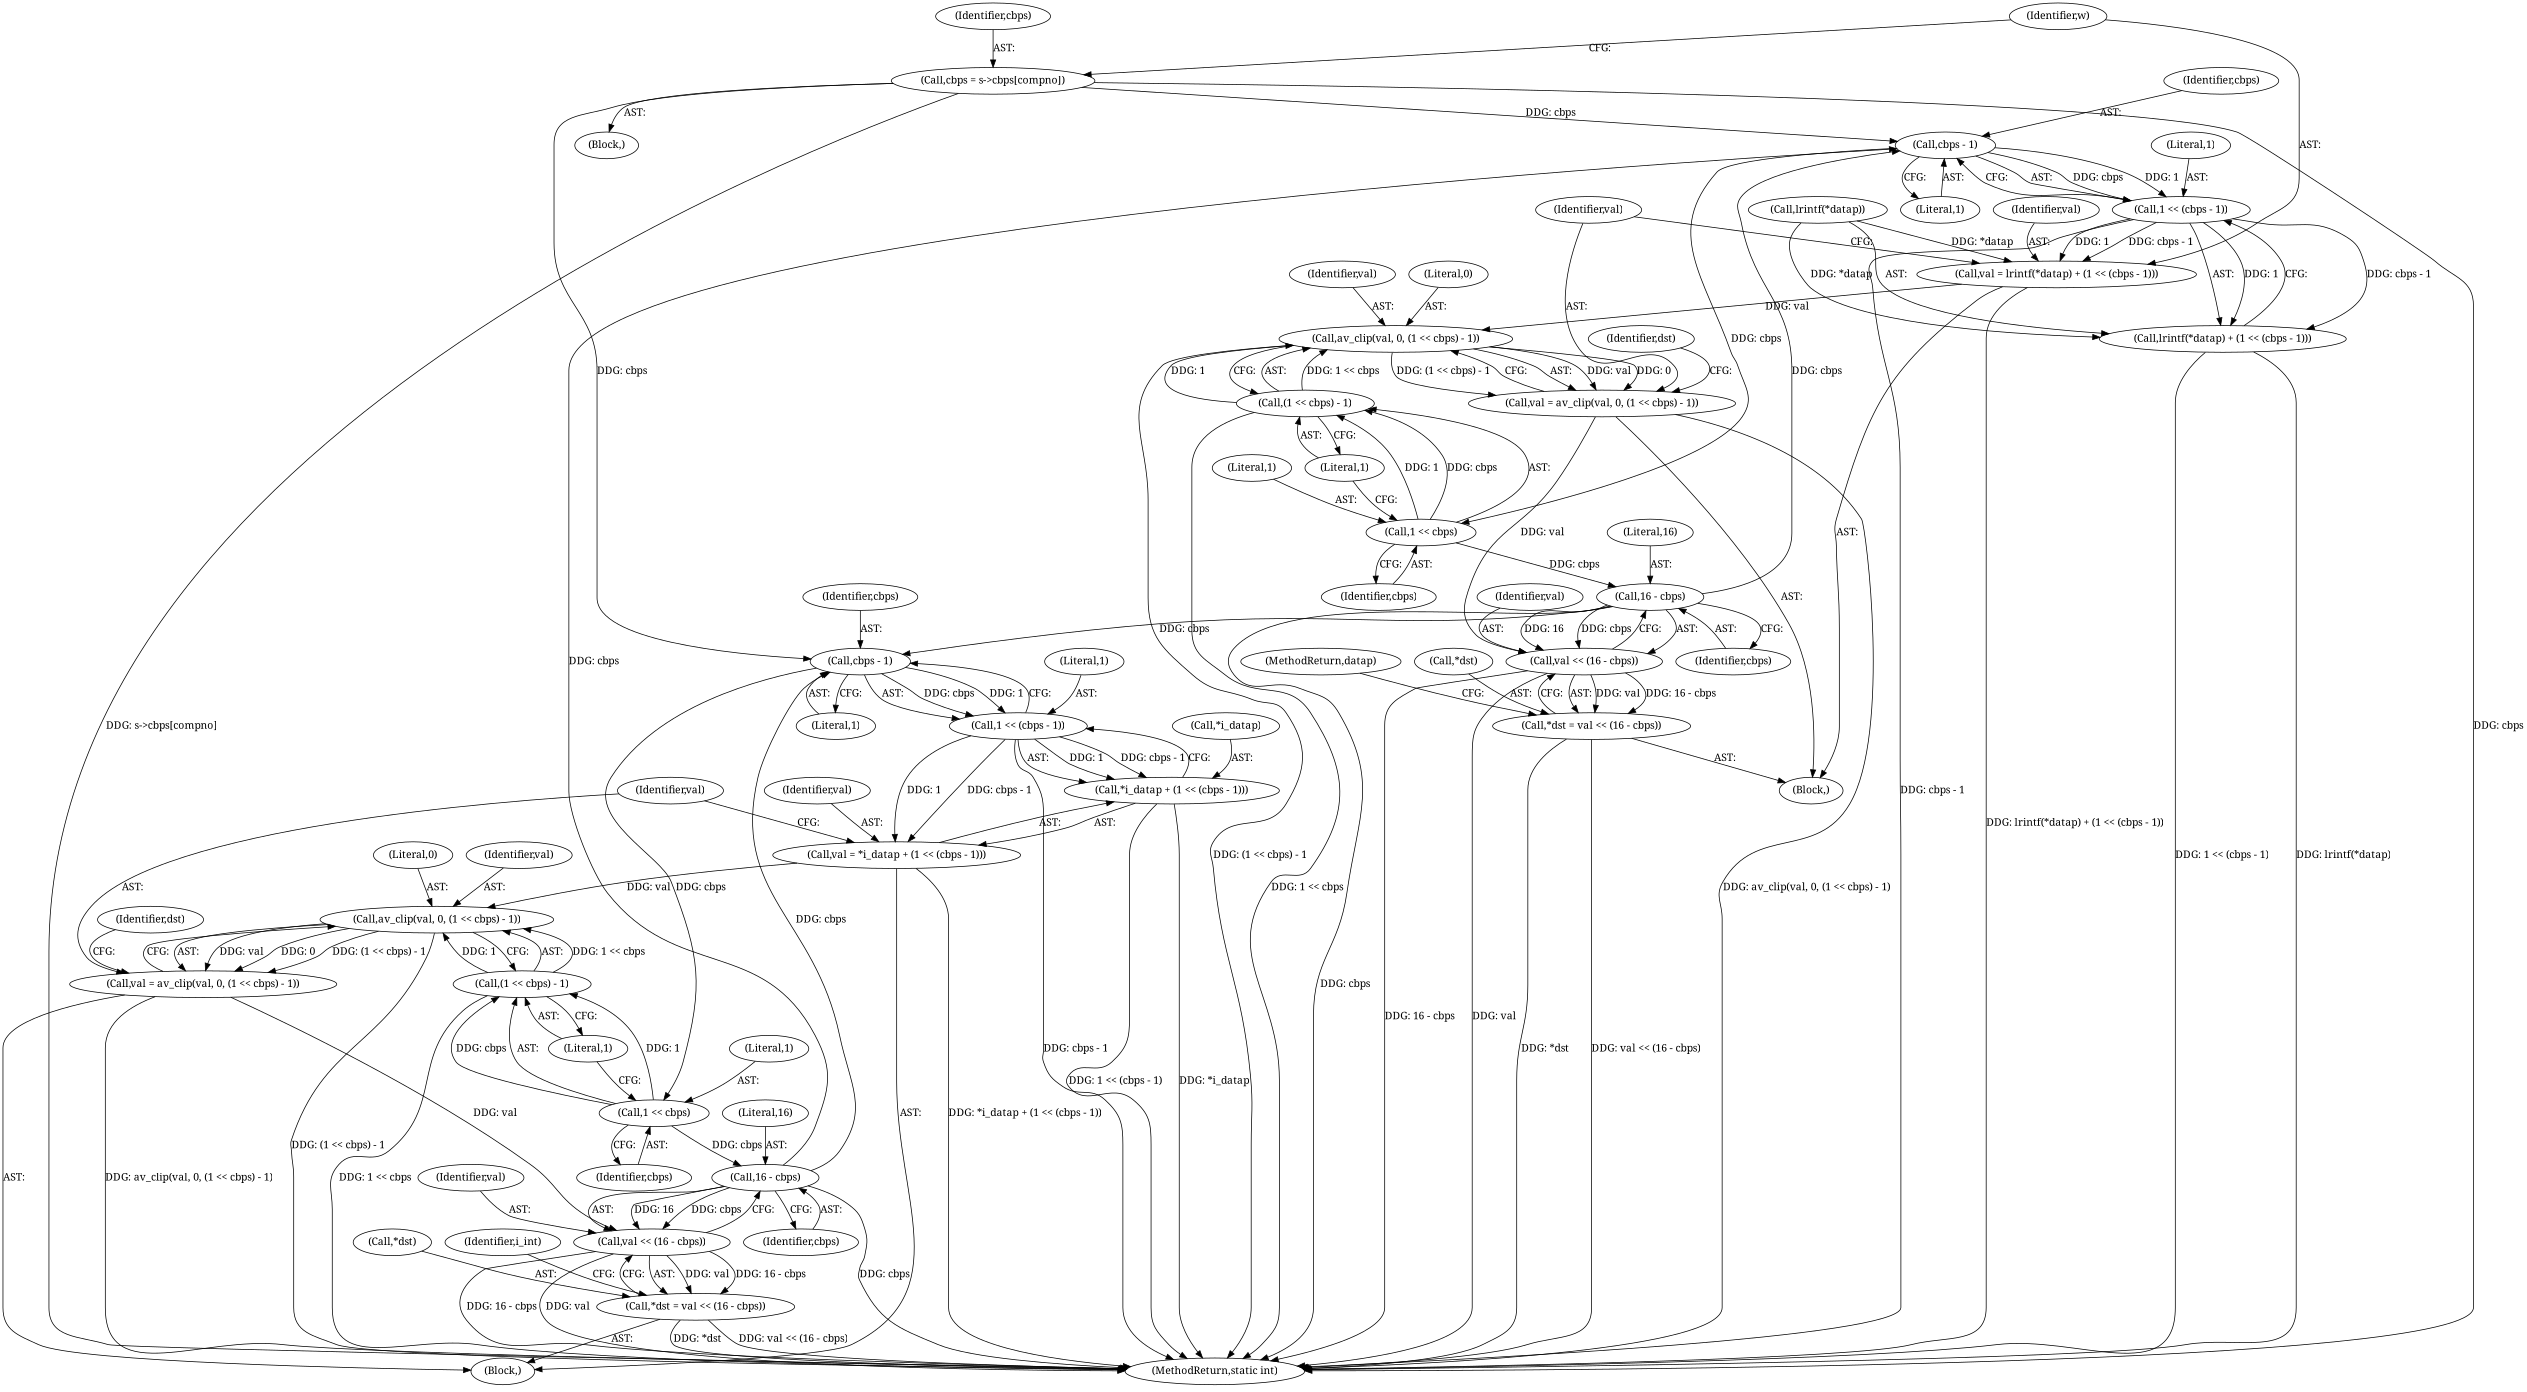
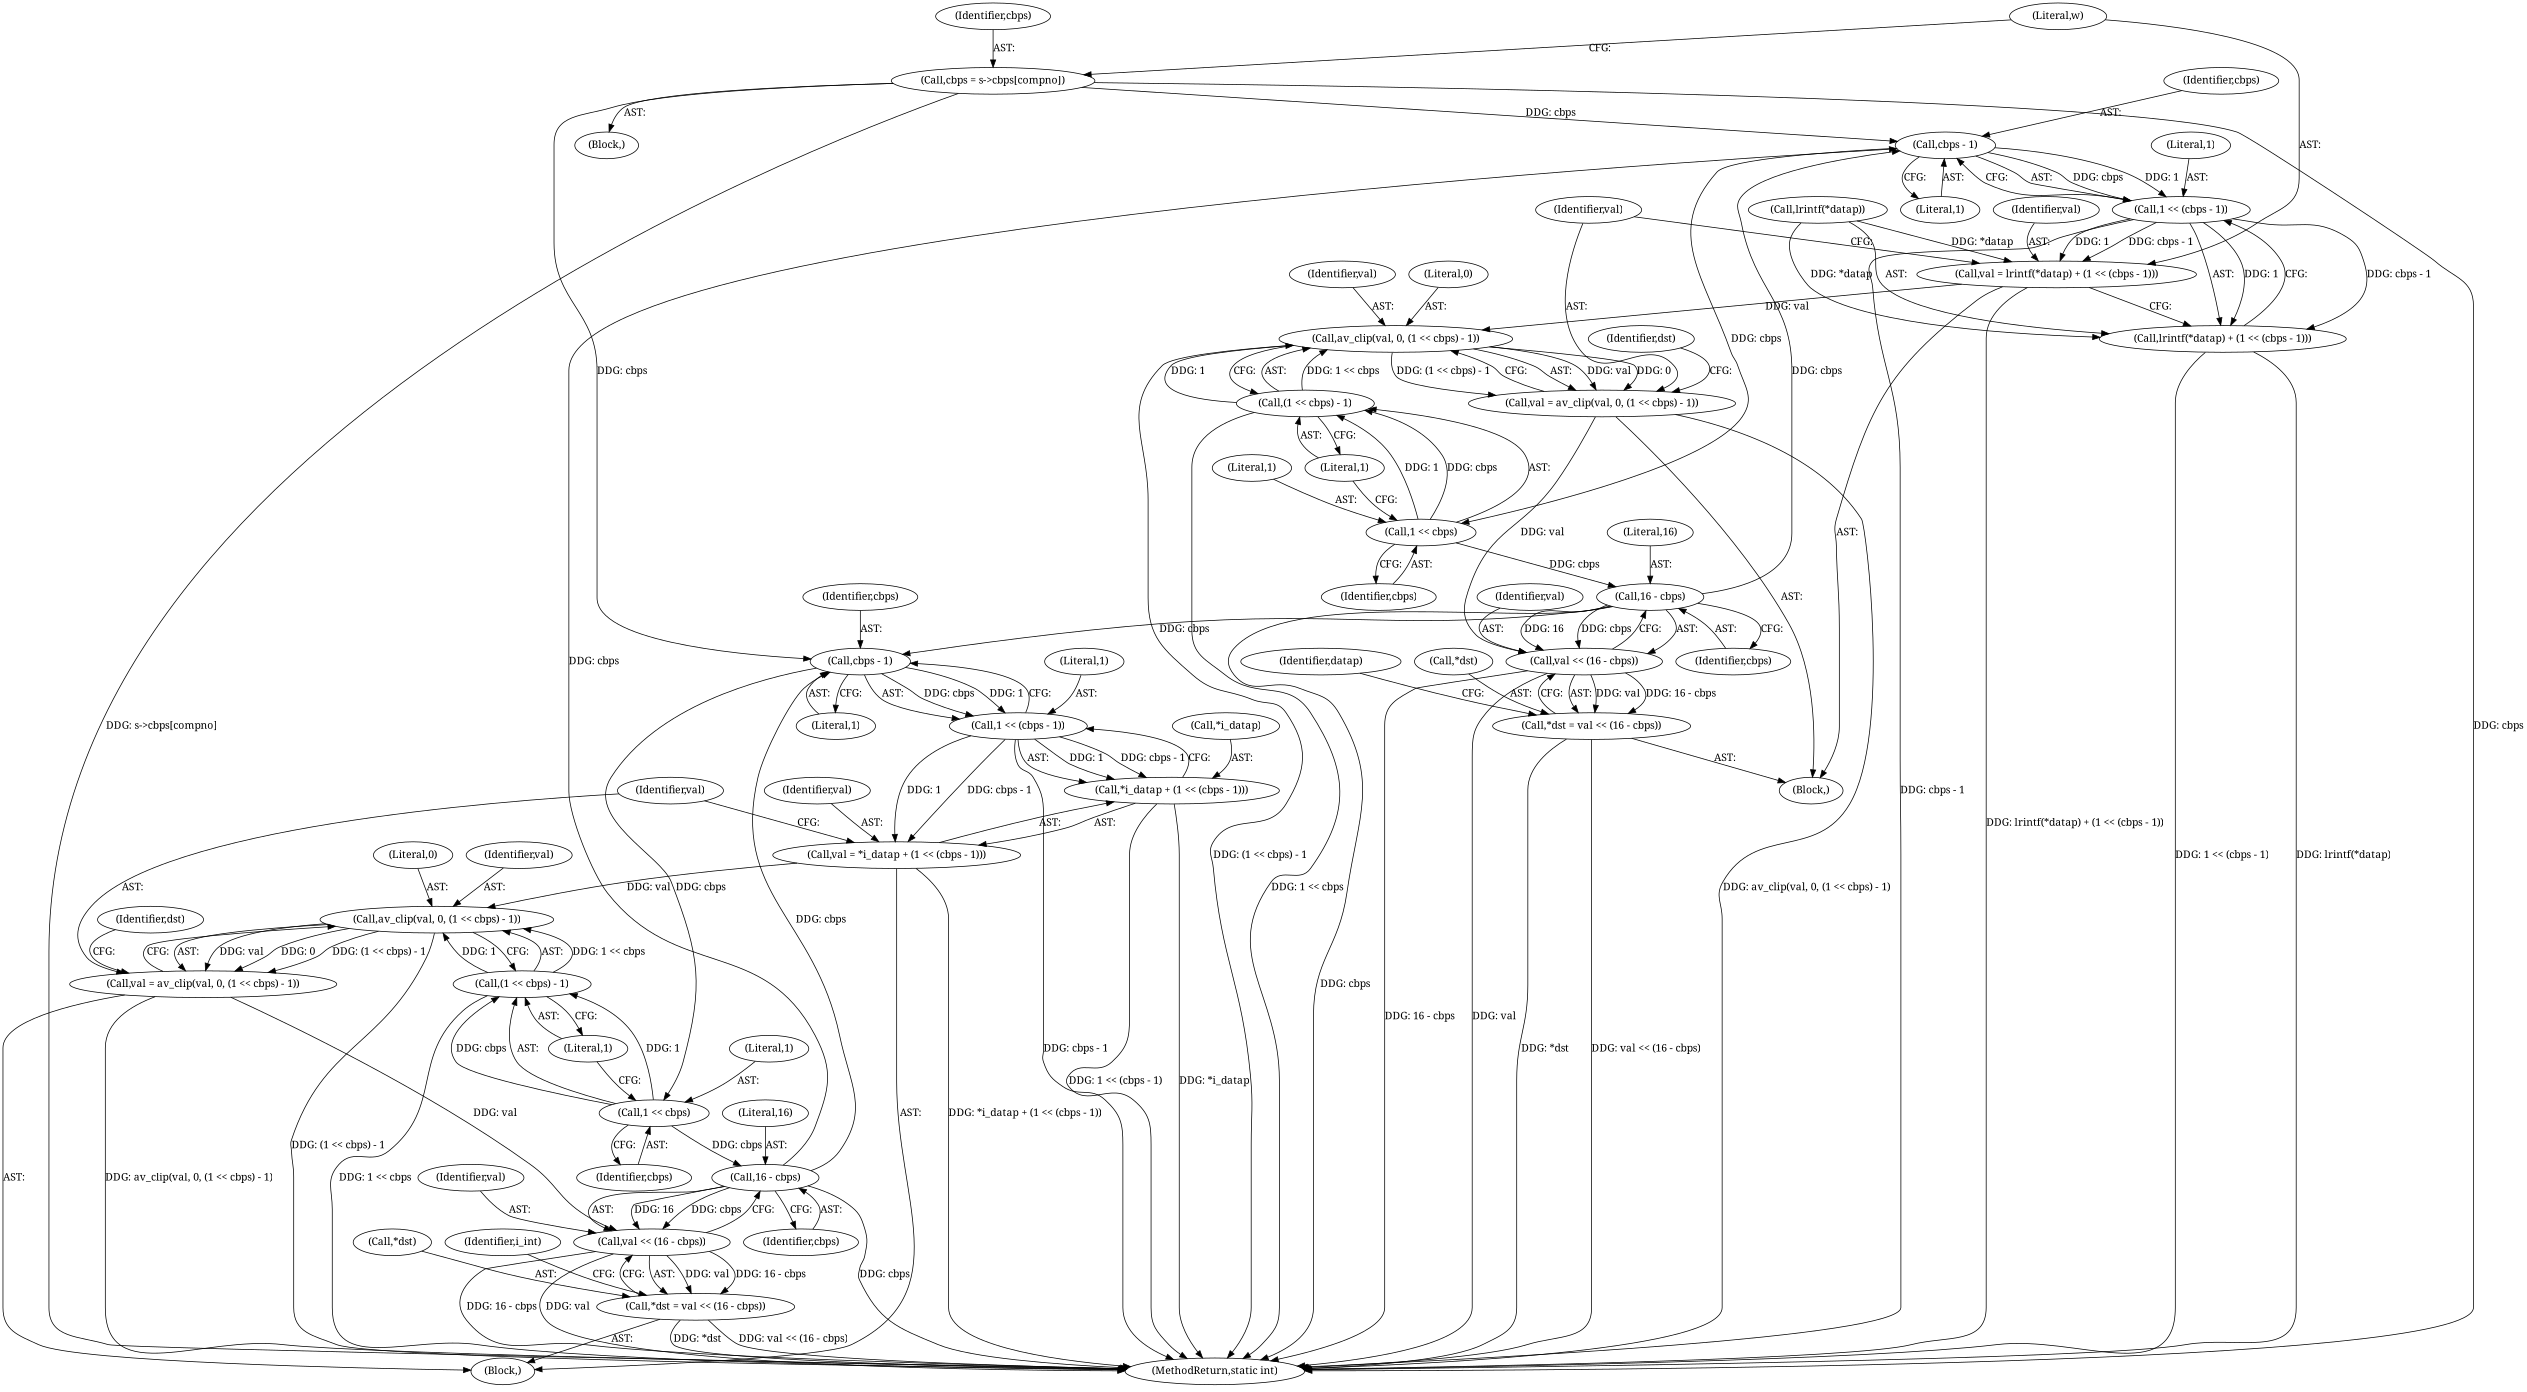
node "(Identifier,w)": label "(Identifier,w)" -> "(Literal,w)"
edge "(Call,val = lrintf(*datap) + (1 << (cbps - 1)))" -> "(Call,lrintf(*datap) + (1 << (cbps - 1)))": added, label "CFG:"
node "(MethodReturn,datap)": label "(MethodReturn,datap)" -> "(Identifier,datap)"
